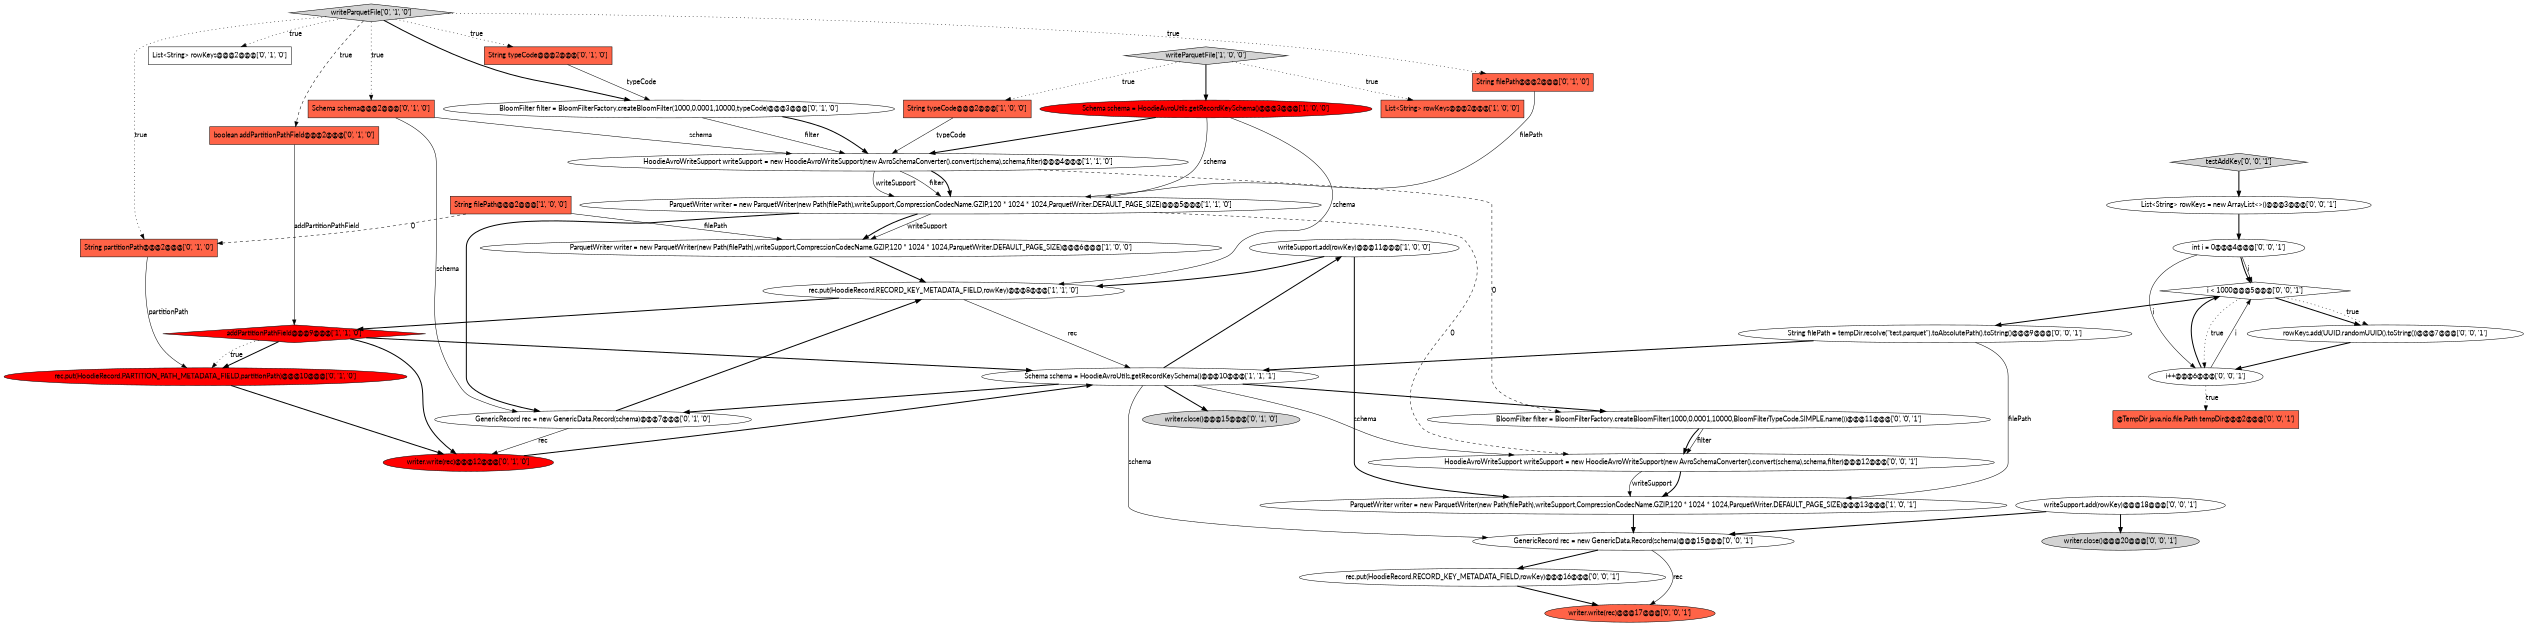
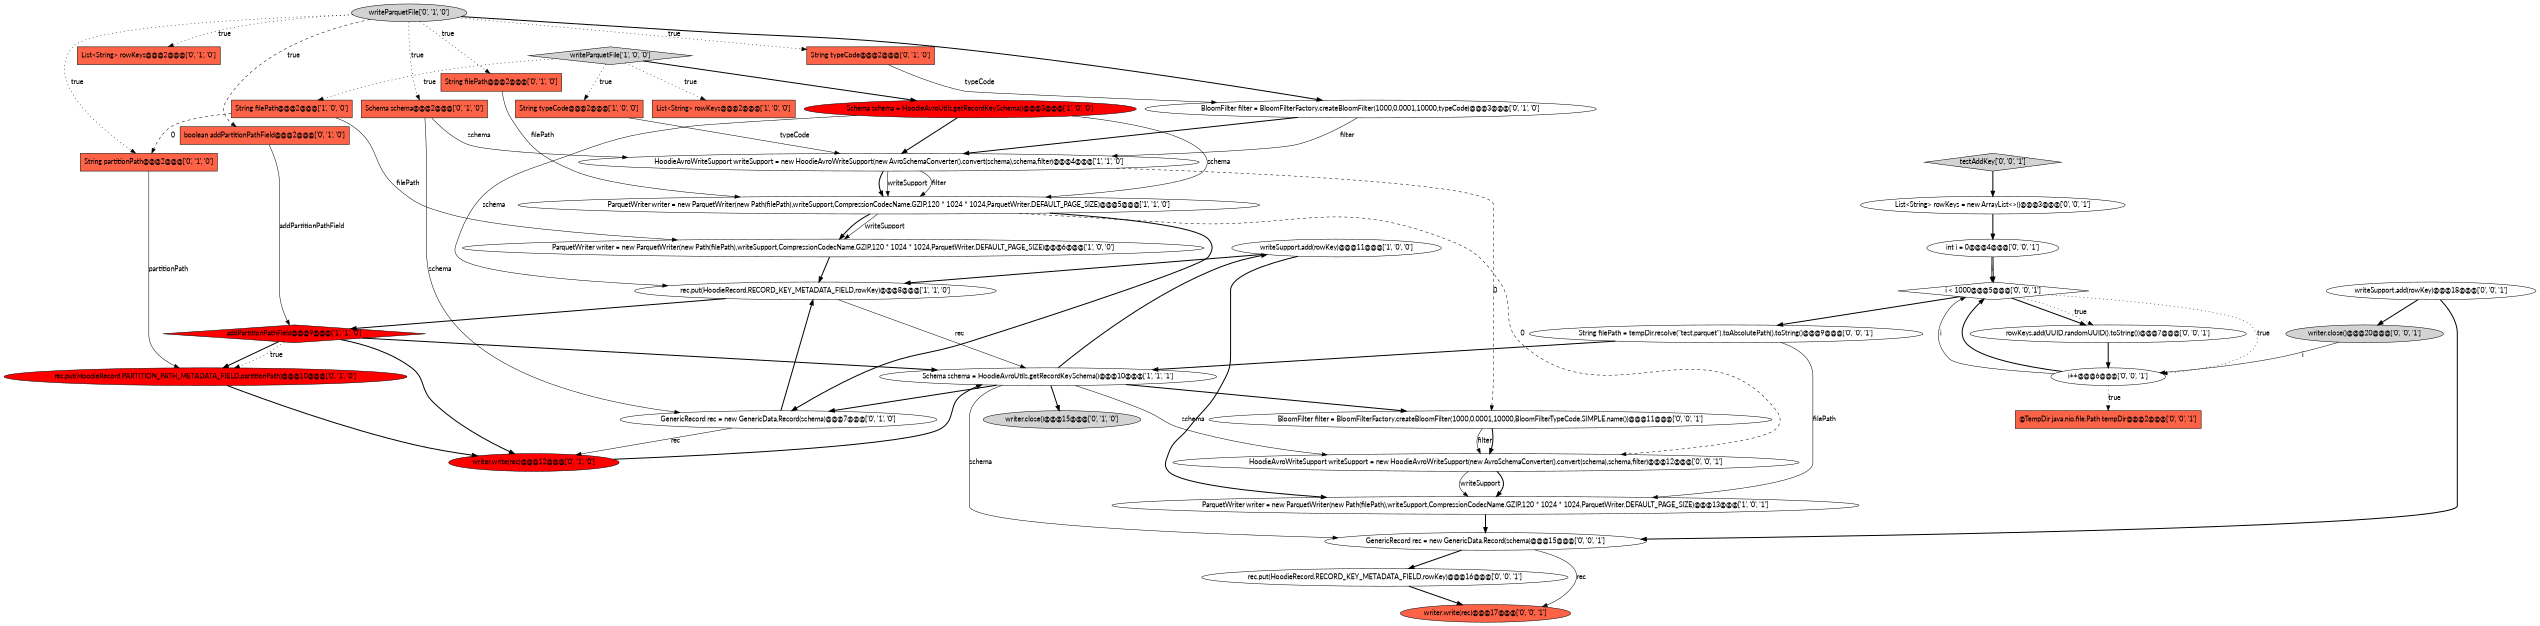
node "writeParquetFile['0', '1', '0']": shape diamond -> ellipse
node "List<String> rowKeys@@@2@@@['0', '1', '0']": fillcolor white -> tomato
edge "writeParquetFile['1', '0', '0']" -> "String filePath@@@2@@@['1', '0', '0']": added, label "true"
edge "int i = 0@@@4@@@['0', '0', '1']" -> "i++@@@6@@@['0', '0', '1']": now "writer.close()@@@20@@@['0', '0', '1']" -> "i++@@@6@@@['0', '0', '1']"
